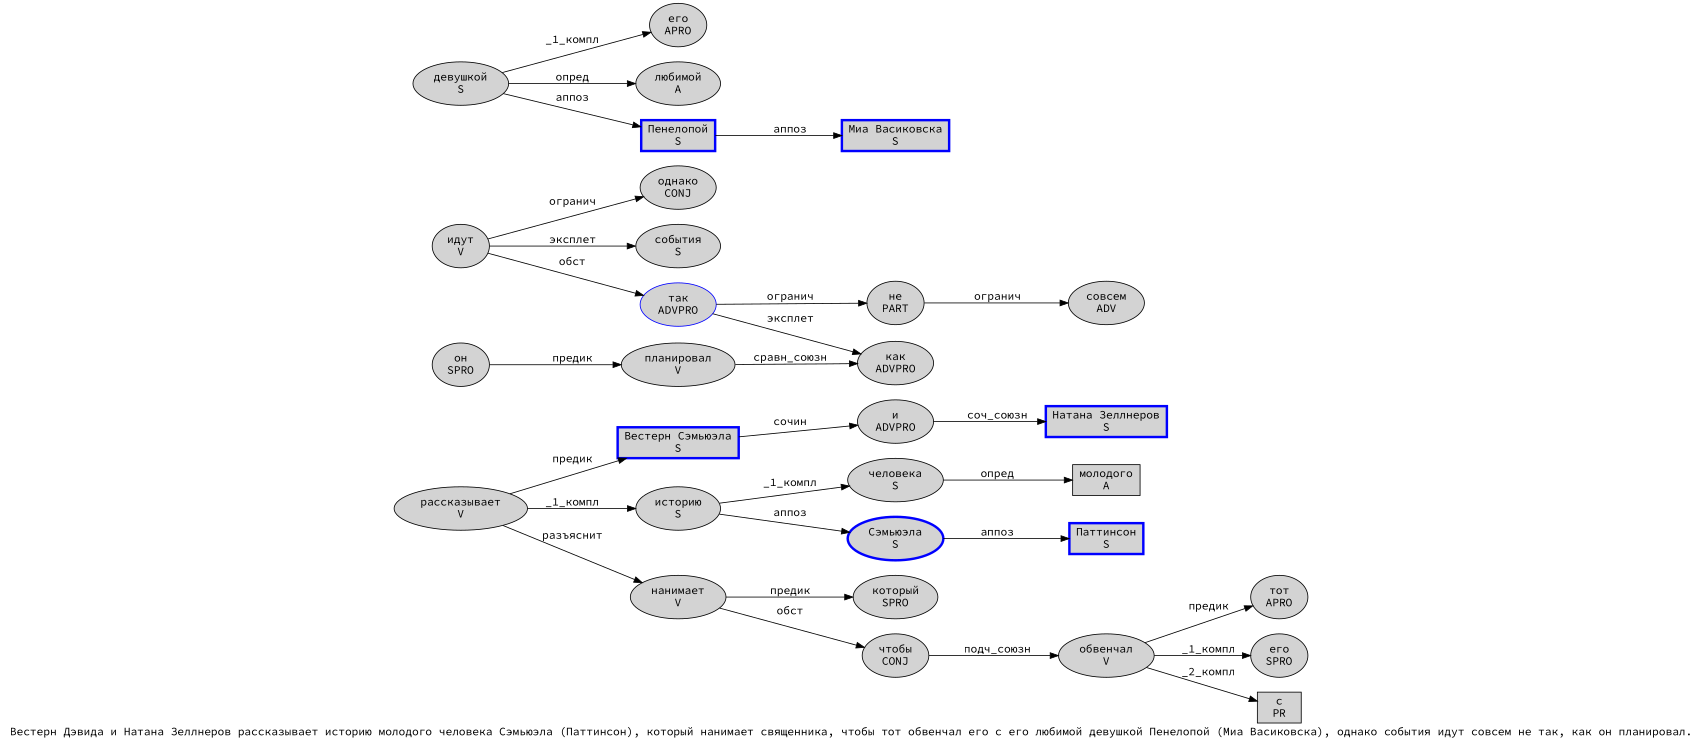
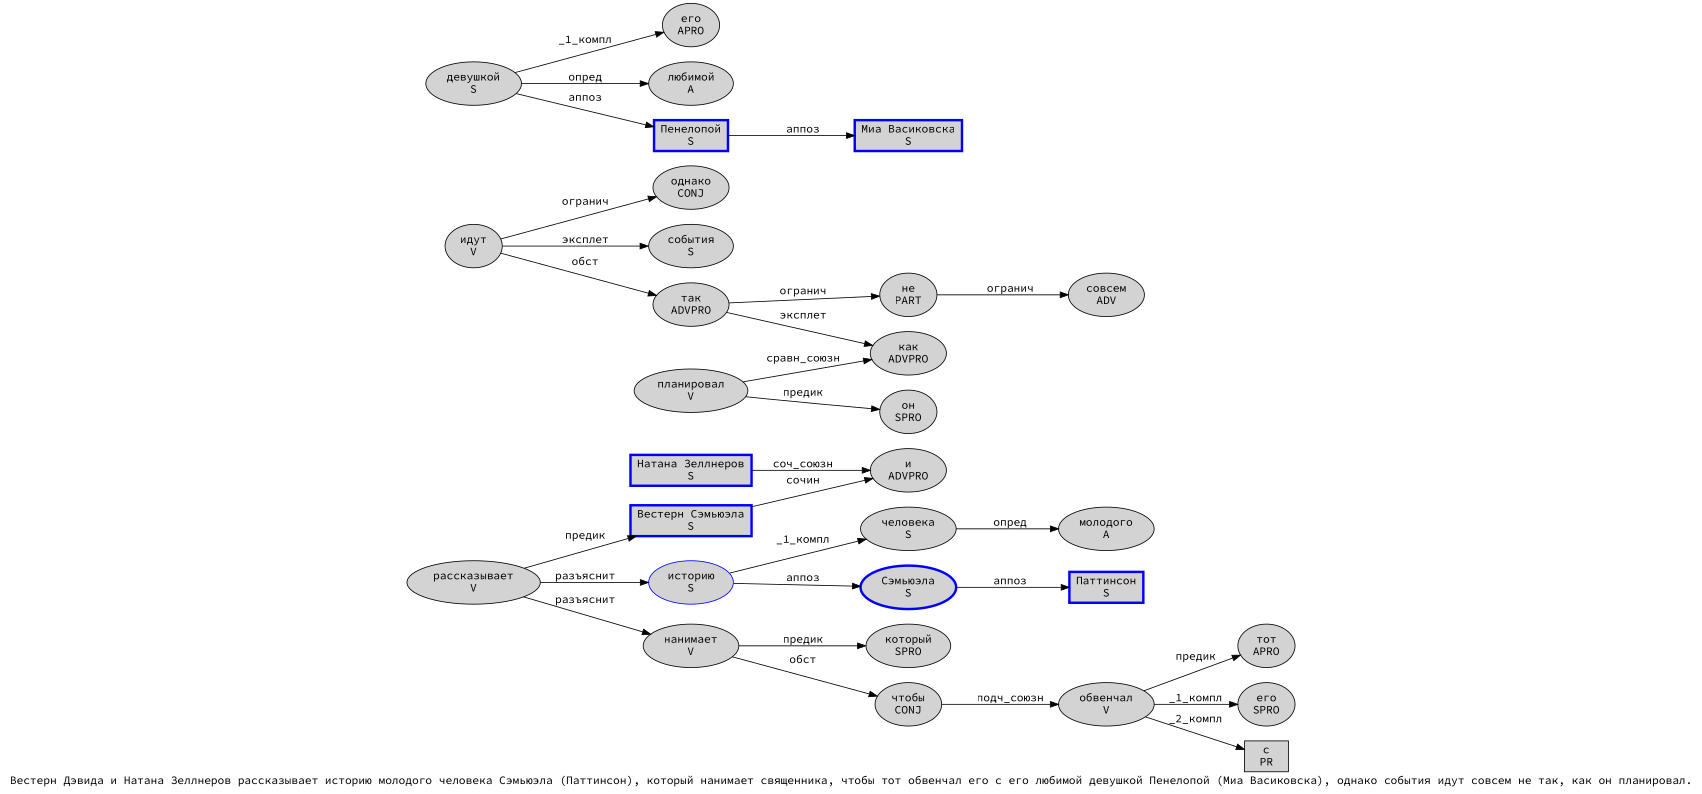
node "так ADVPRO": color blue -> black
edge "он SPRO" -> "планировал V": reversed
edge "и ADVPRO" -> "Натана Зеллнеров S": reversed
node "молодого A": shape box -> ellipse
edge "рассказывает V" -> "историю S": label "_1_компл" -> "разъяснит"
node "историю S": color black -> blue
